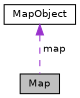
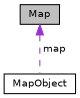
edge "Map" -> "MapObject": reversed
